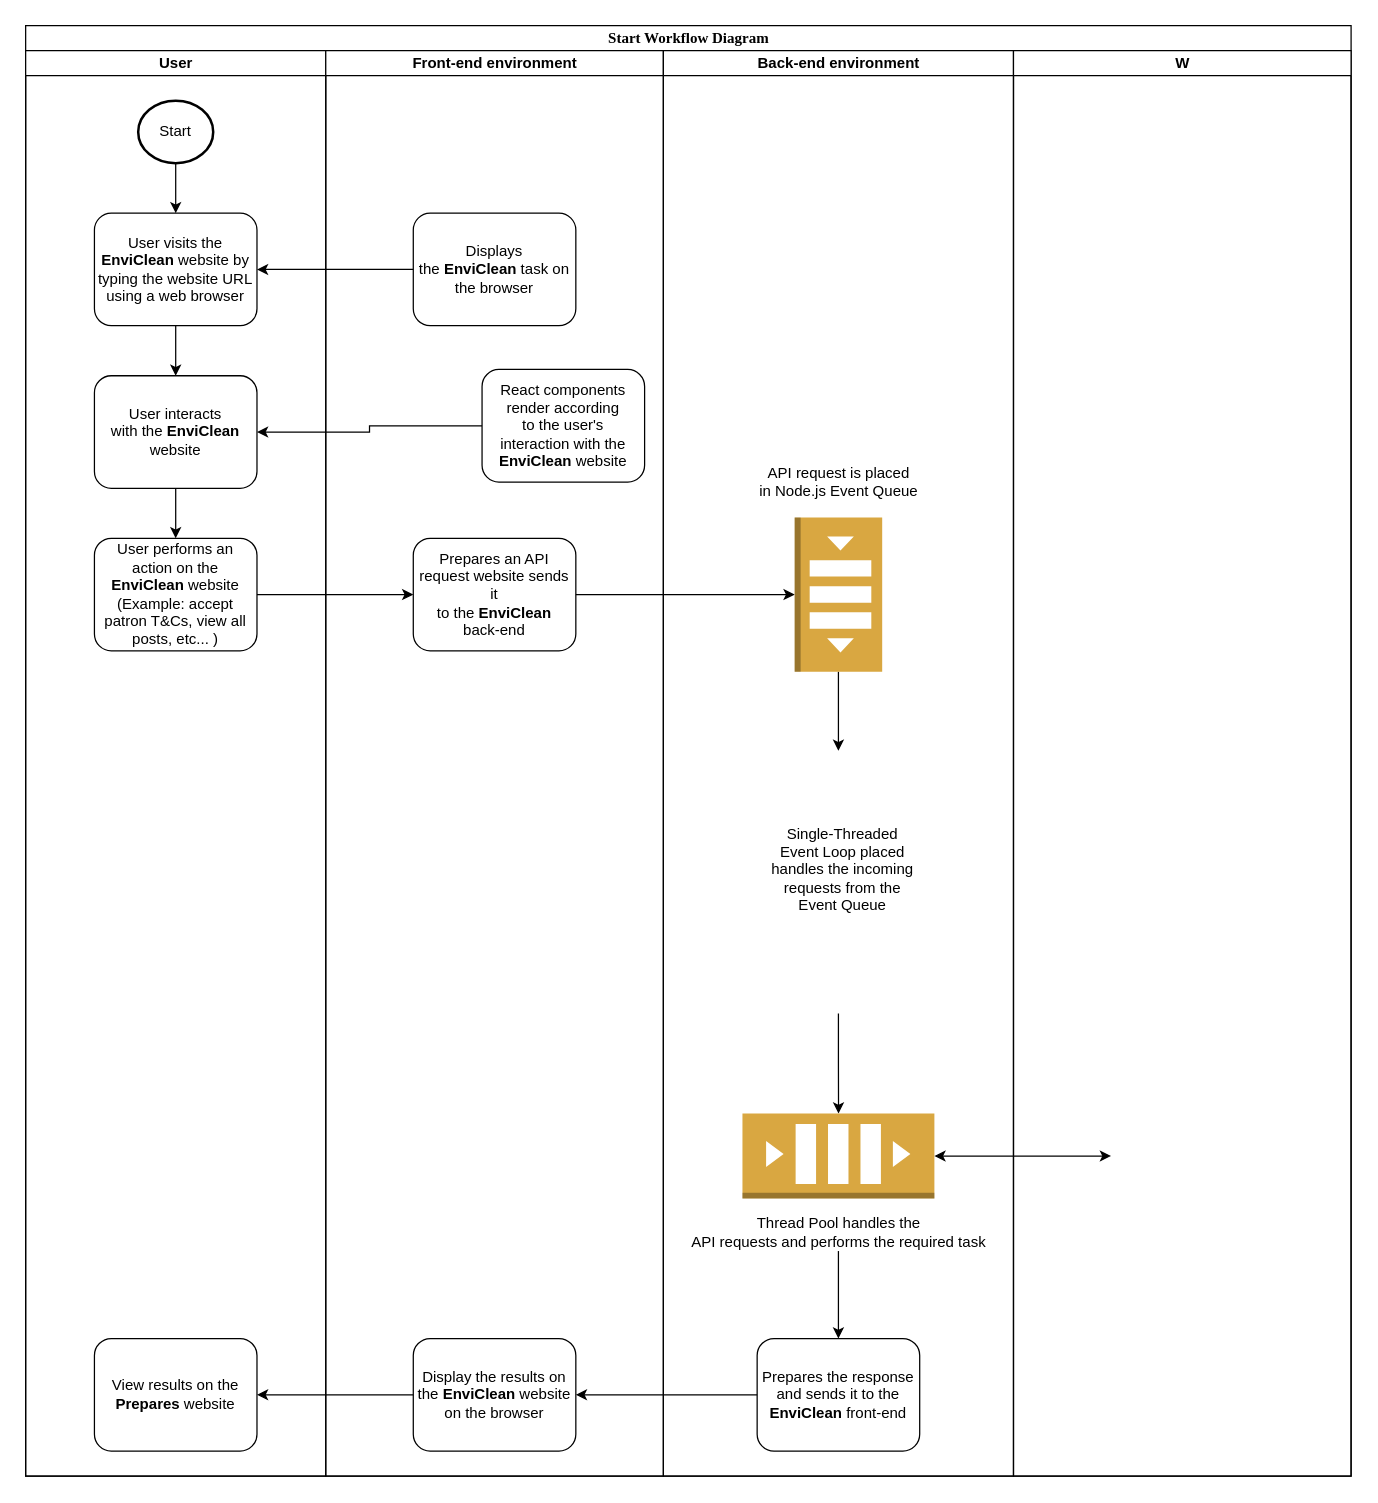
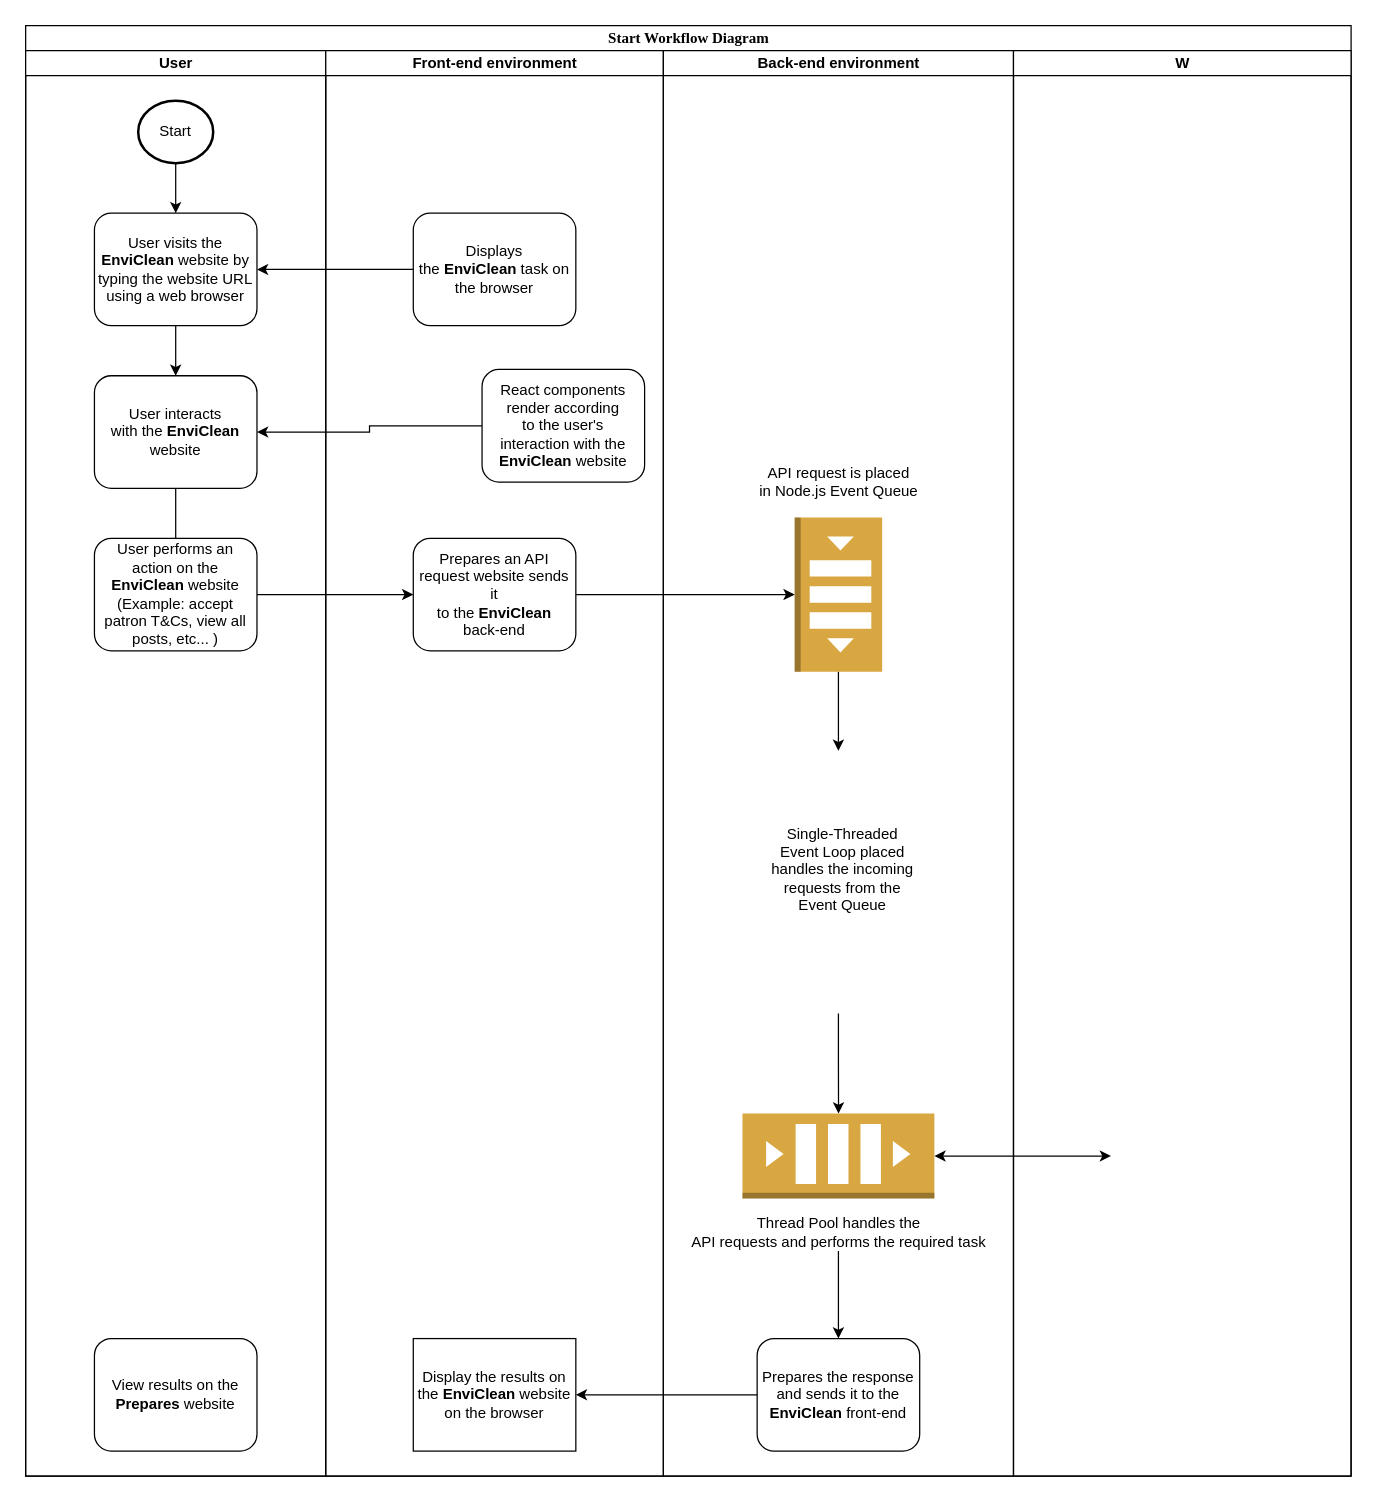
edge "User interacts with the EnviClean website" -> "User performs an action on the EnviClean website (Example: accept patron T&Cs, view all posts, etc... )": arrowhead classic -> none
edge "Display the results on the EnviClean website on the browser" -> "View results on the Prepares website": removed
node "Display the results on the EnviClean website on the browser": shape rounded rectangle -> rectangle
